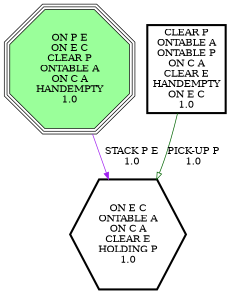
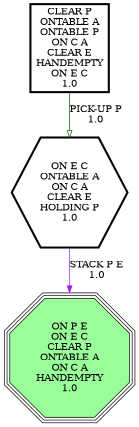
edge "ON P E ON E C CLEAR P ONTABLE A ON C A HANDEMPTY 1.0" -> "ON E C ONTABLE A ON C A CLEAR E HOLDING P 1.0": reversed
